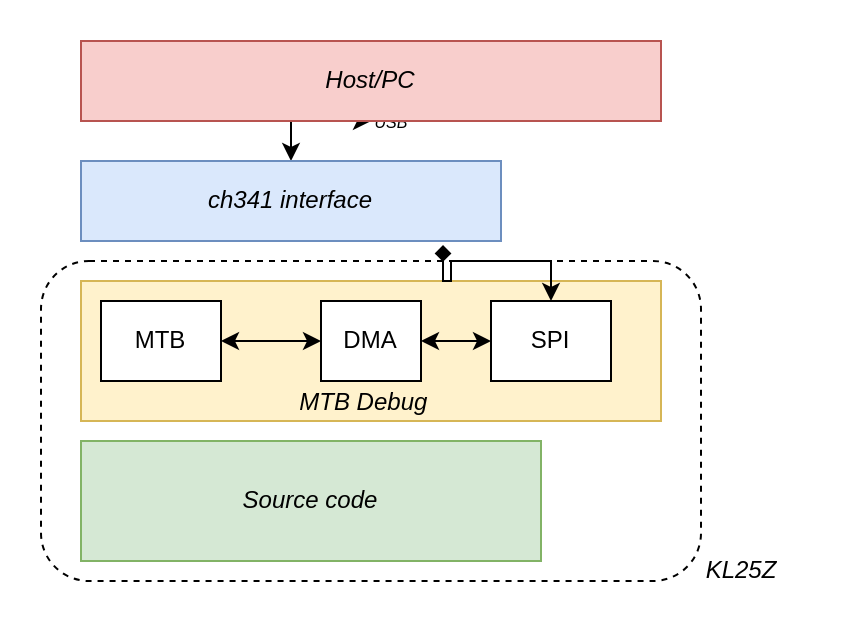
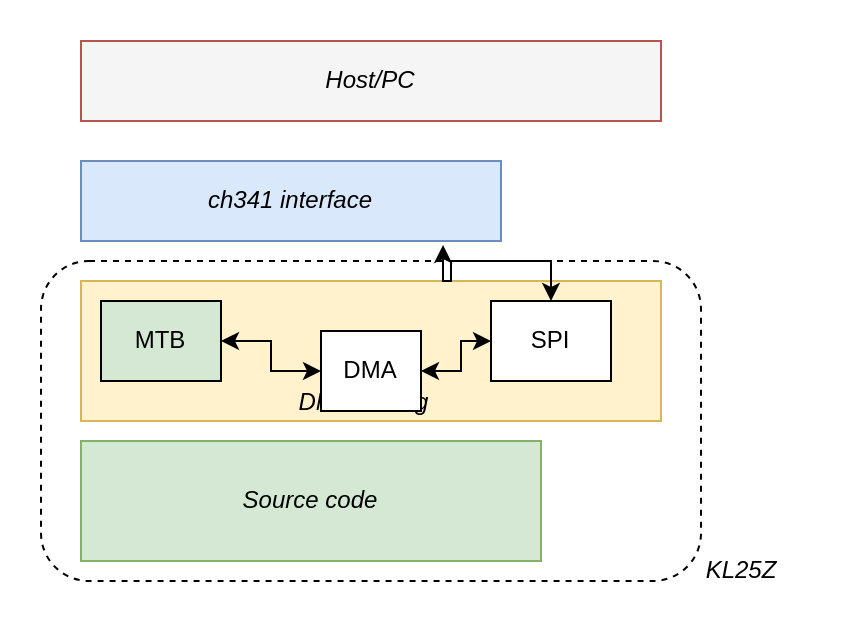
node "Host/PC": fillcolor #f8cecc -> #f5f5f5
edge "Host/PC" -- "ch341 interface": removed, label "USB"
edge "ch341 interface" -- "SPI": arrowhead diamond -> classic
node "MTB": fillcolor #ffffff -> #d5e8d4
node "DMA": moved (371, 341) -> (371, 371)
node "MTB Debug": label "MTB Debug" -> "DMA Debug"
